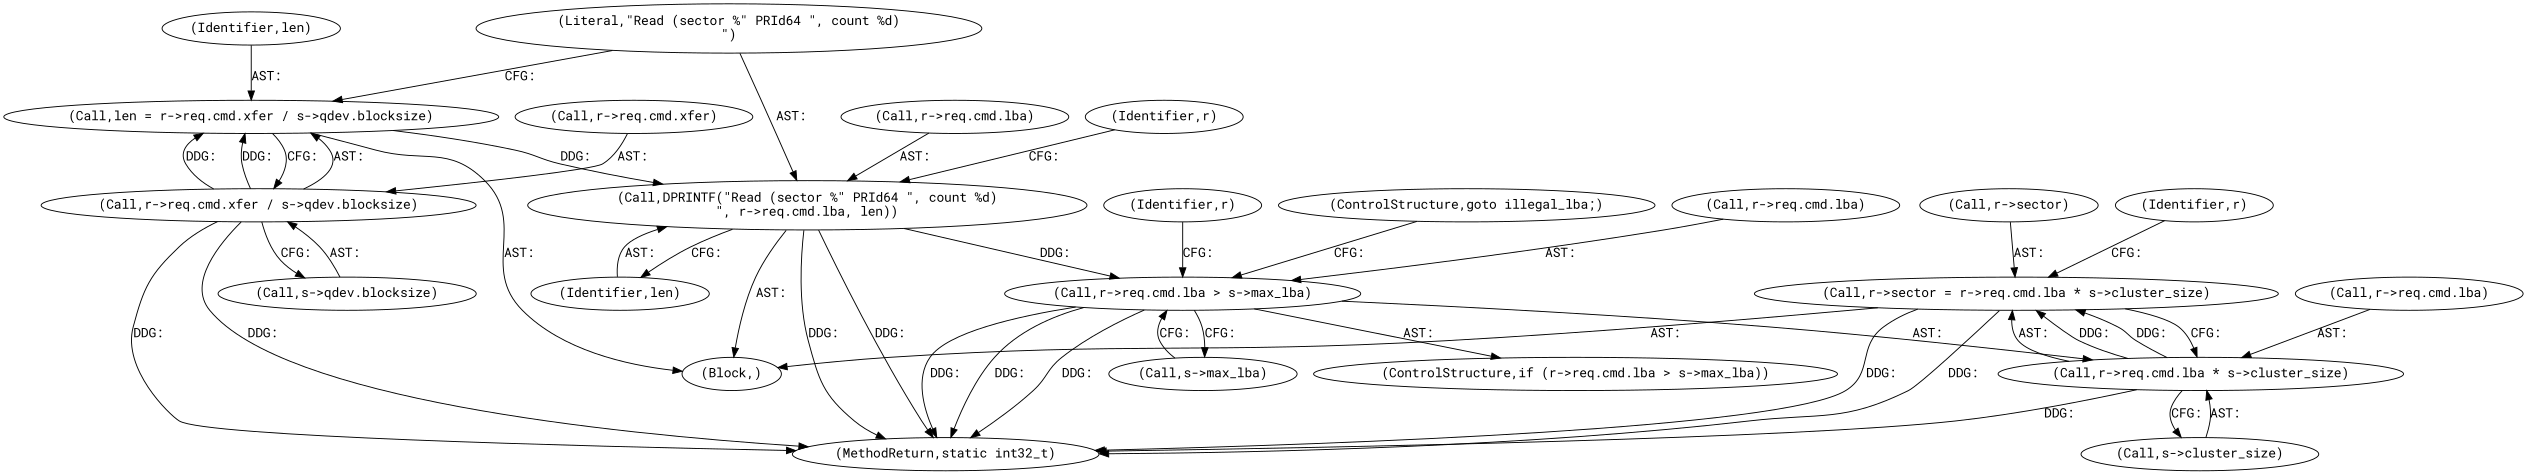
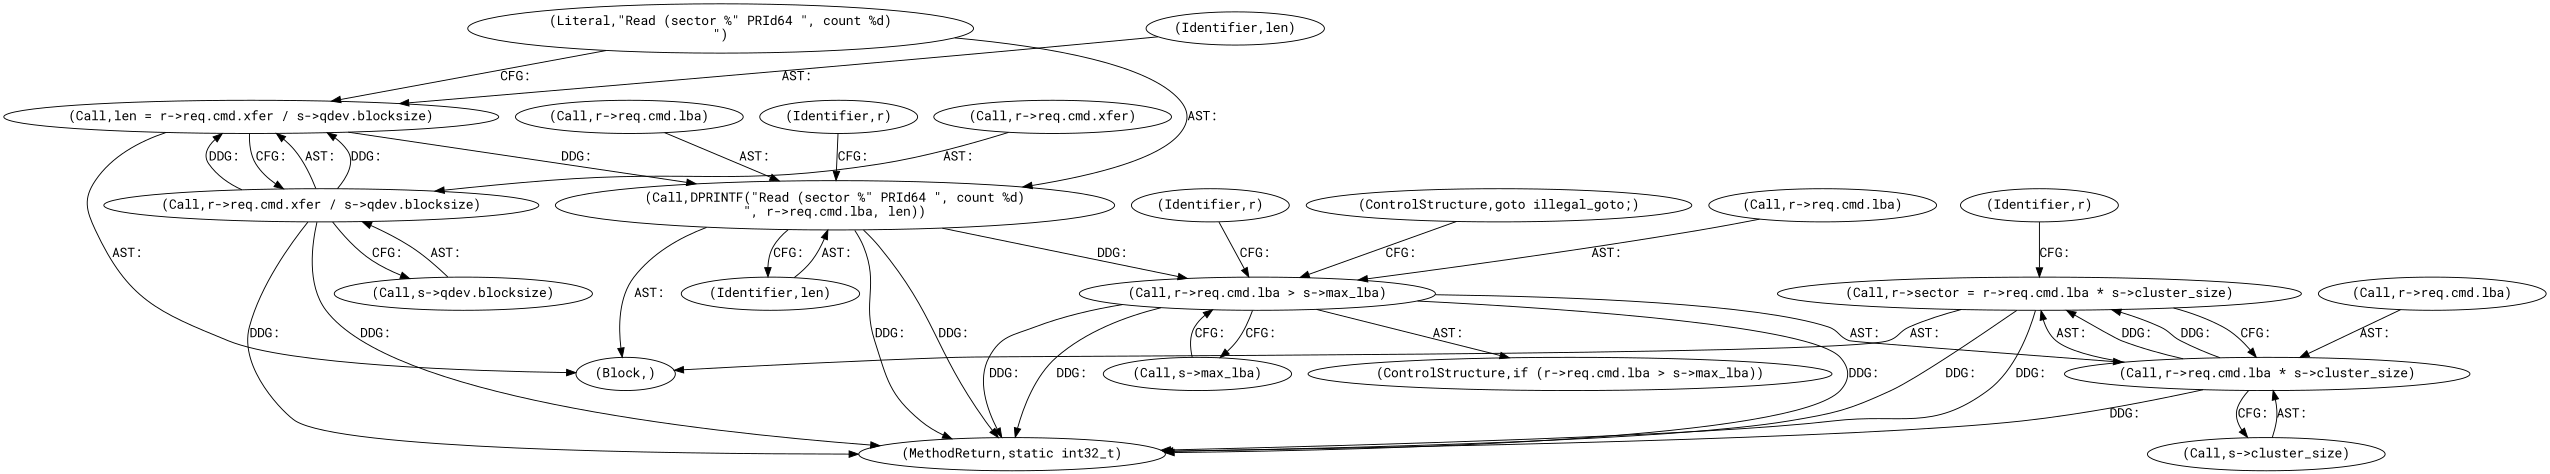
node "(ControlStructure,goto illegal_lba;)": label "(ControlStructure,goto illegal_lba;)" -> "(ControlStructure,goto illegal_goto;)"
node "(Call,r->sector)": removed
